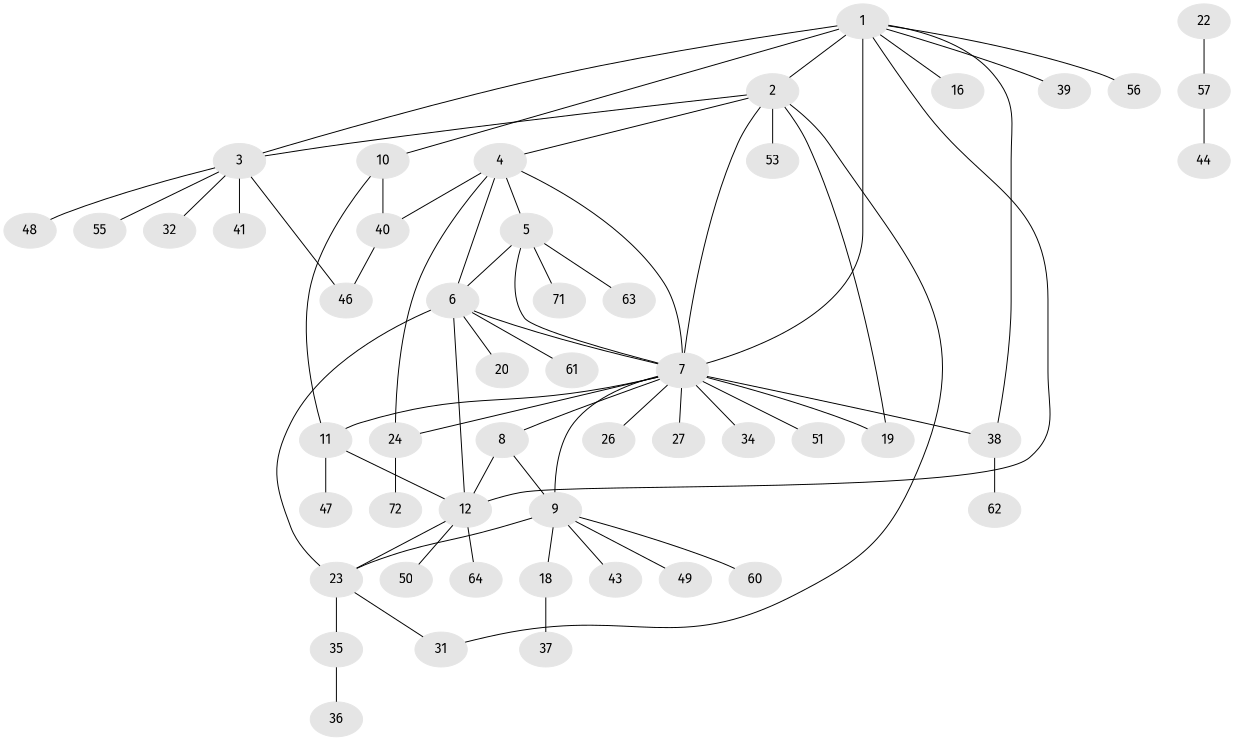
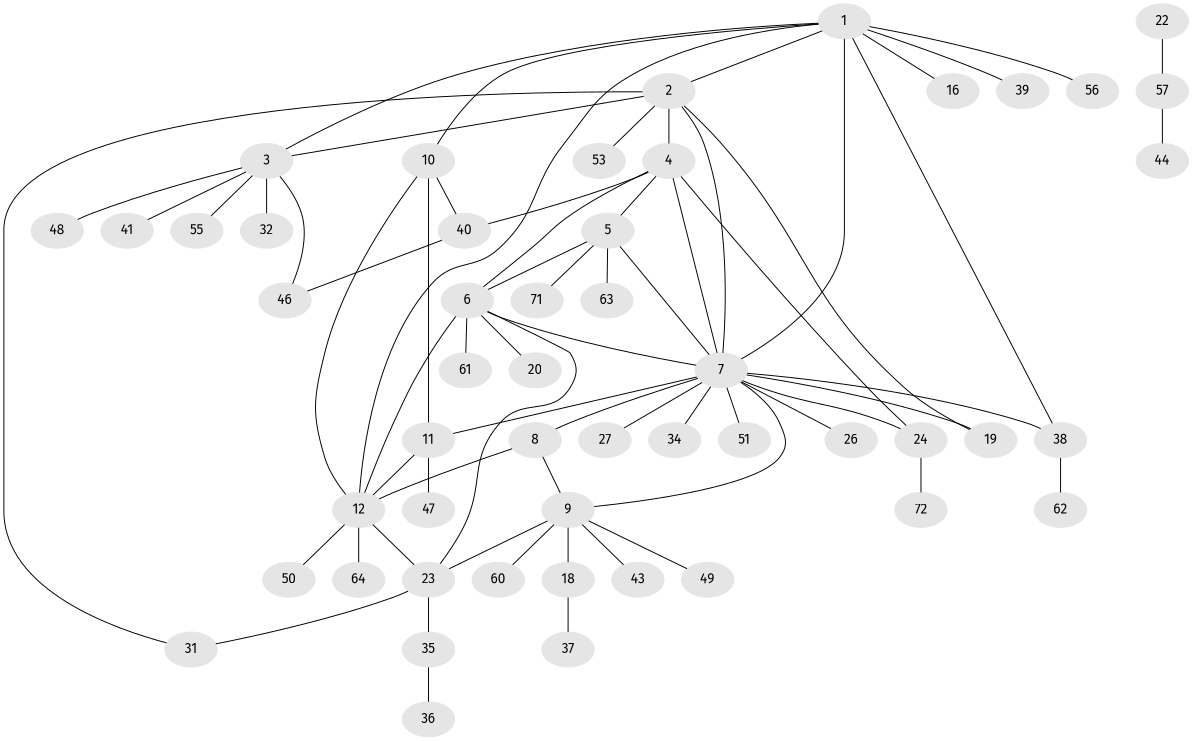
edge "10" -- "12": added
